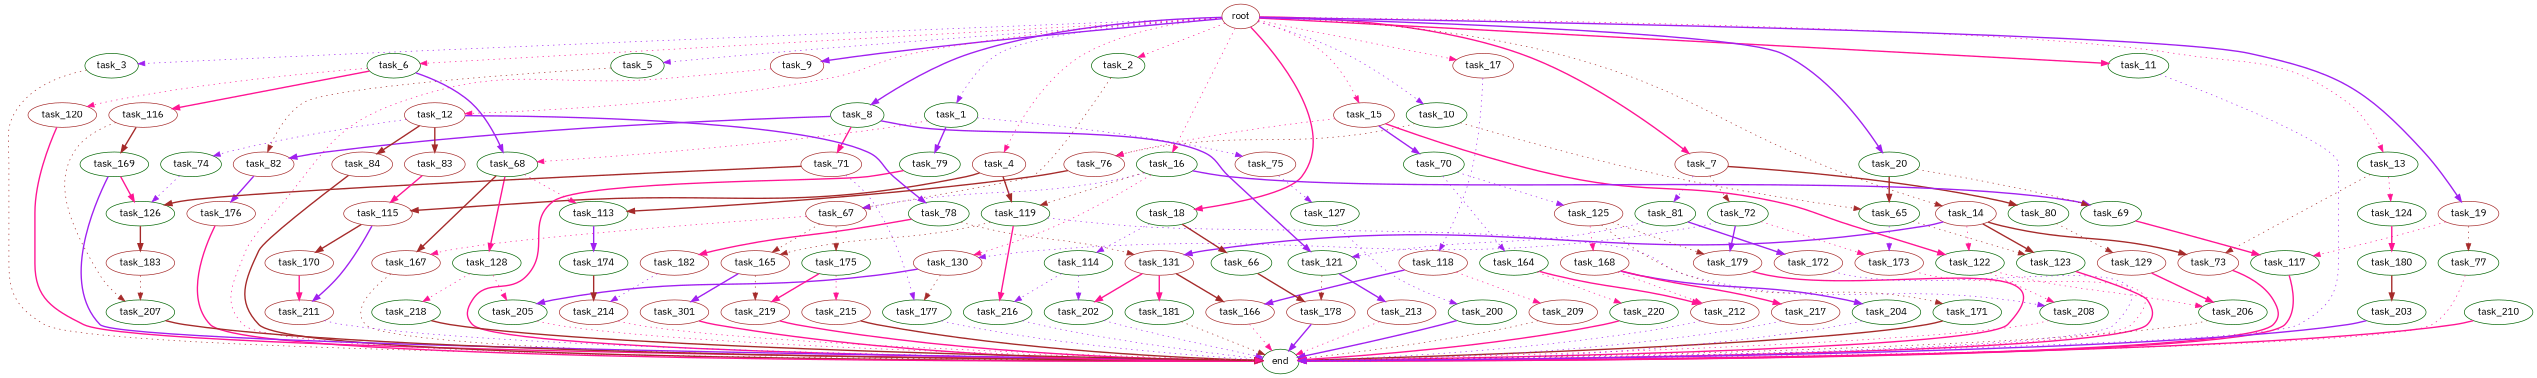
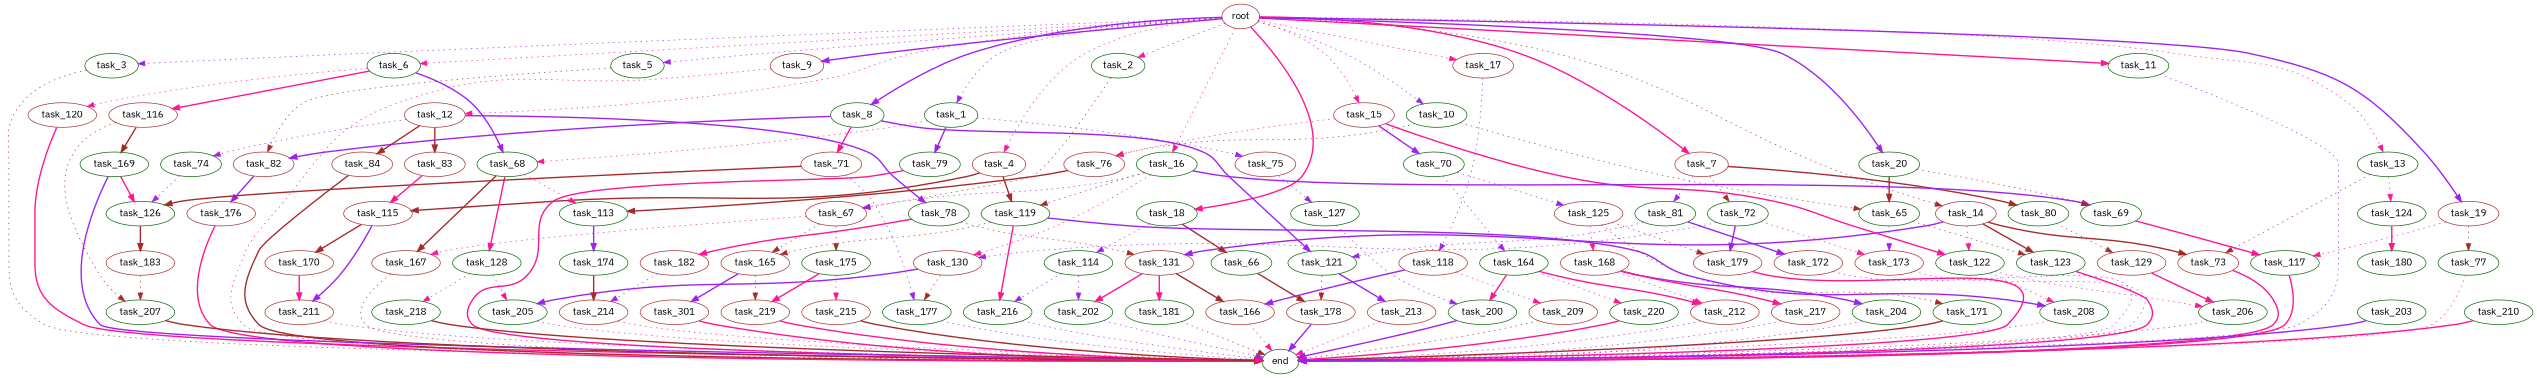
edge "task_119" -> "task_208": style dotted -> bold
edge "task_164" -> "task_200": added
edge "task_180" -> "task_203": removed
